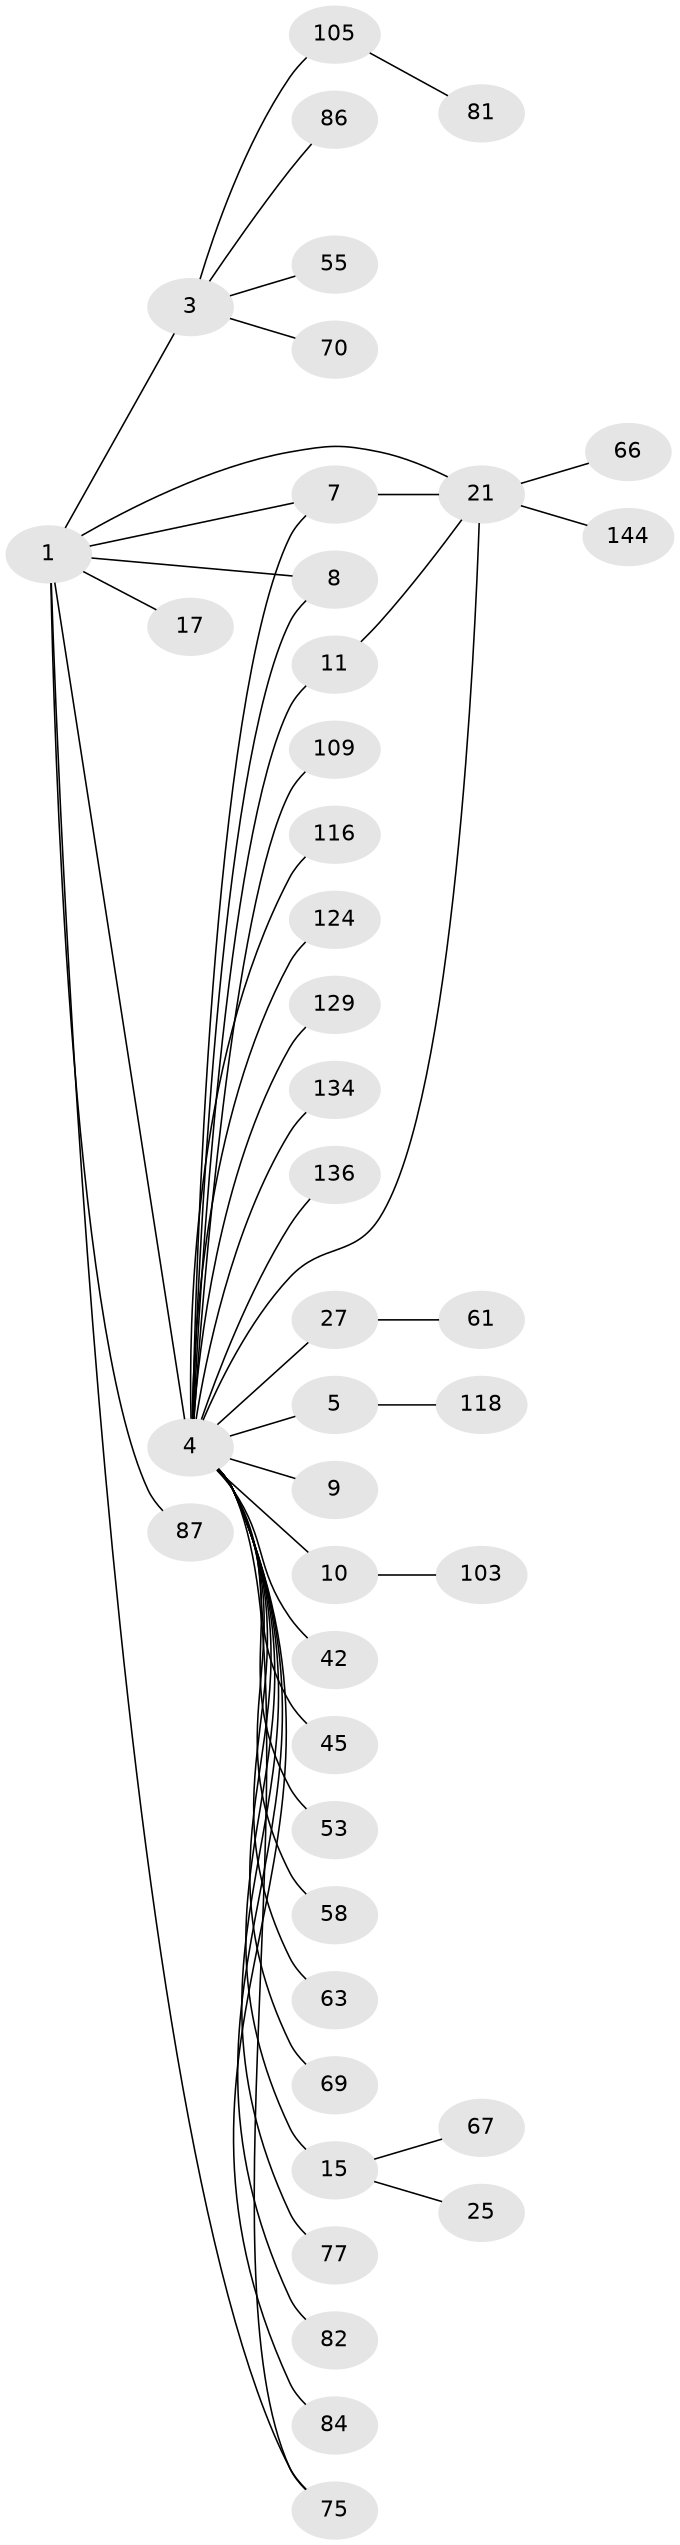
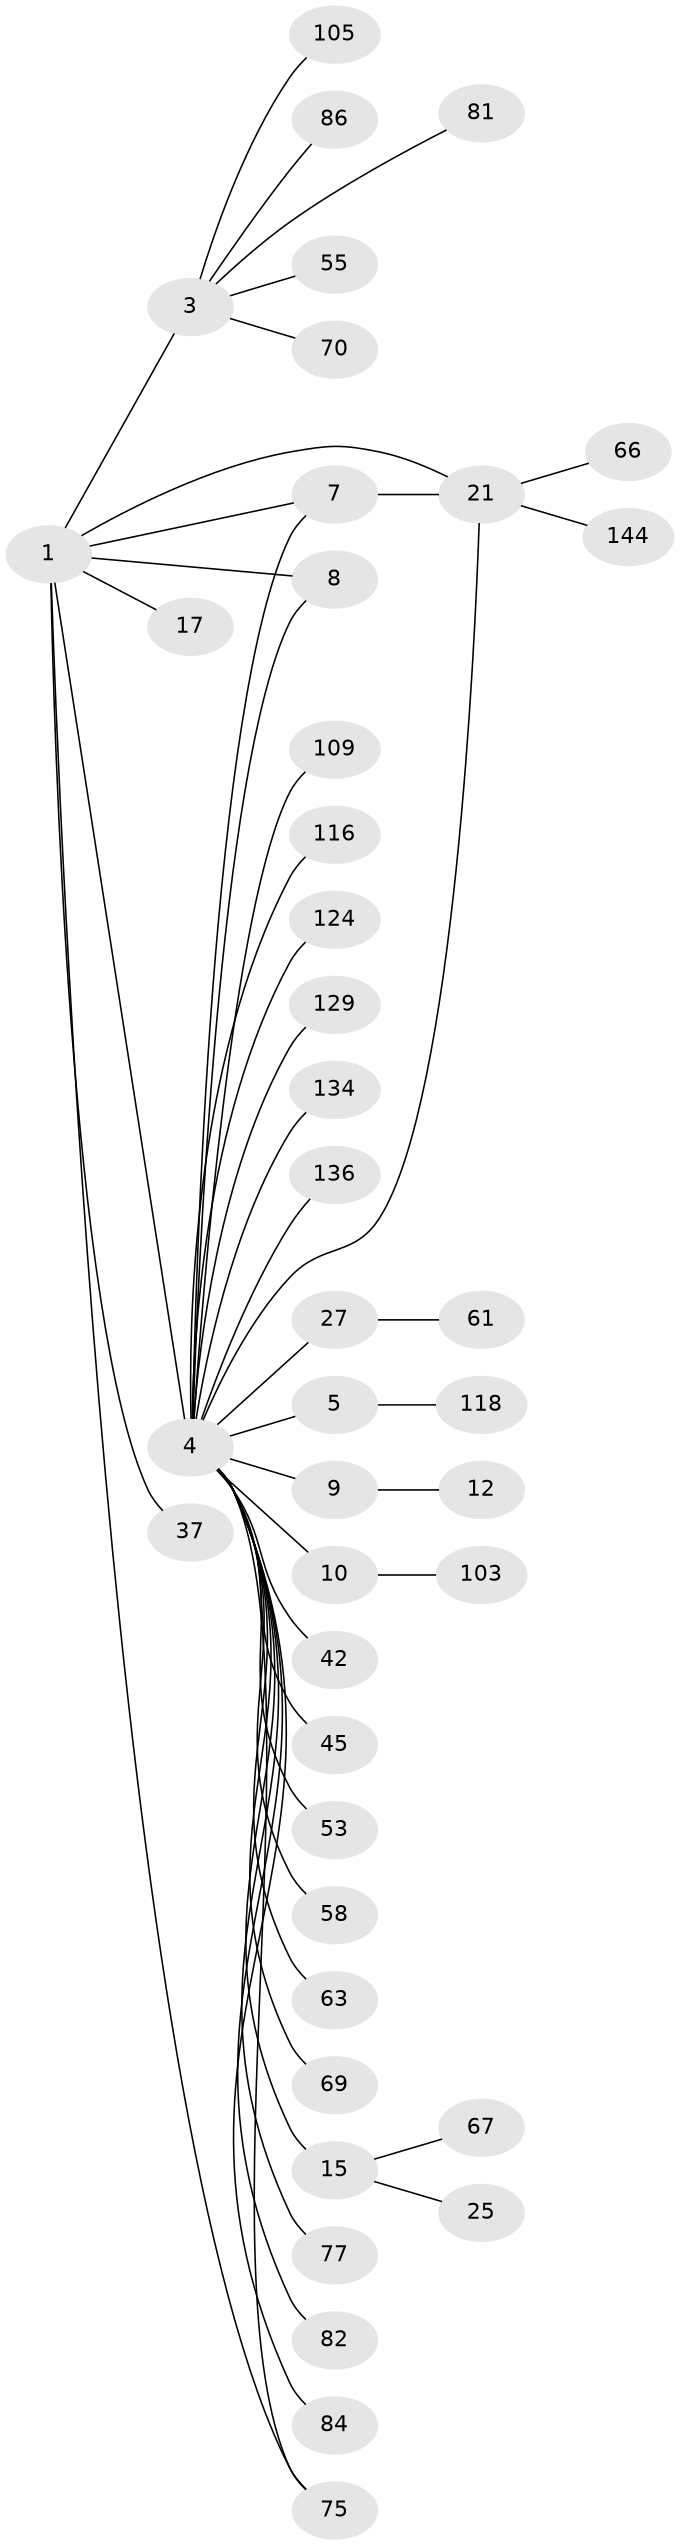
edge "105" -- "81": now "3" -- "81"
node "11": removed
node "12": added
node "87": label "87" -> "37"
